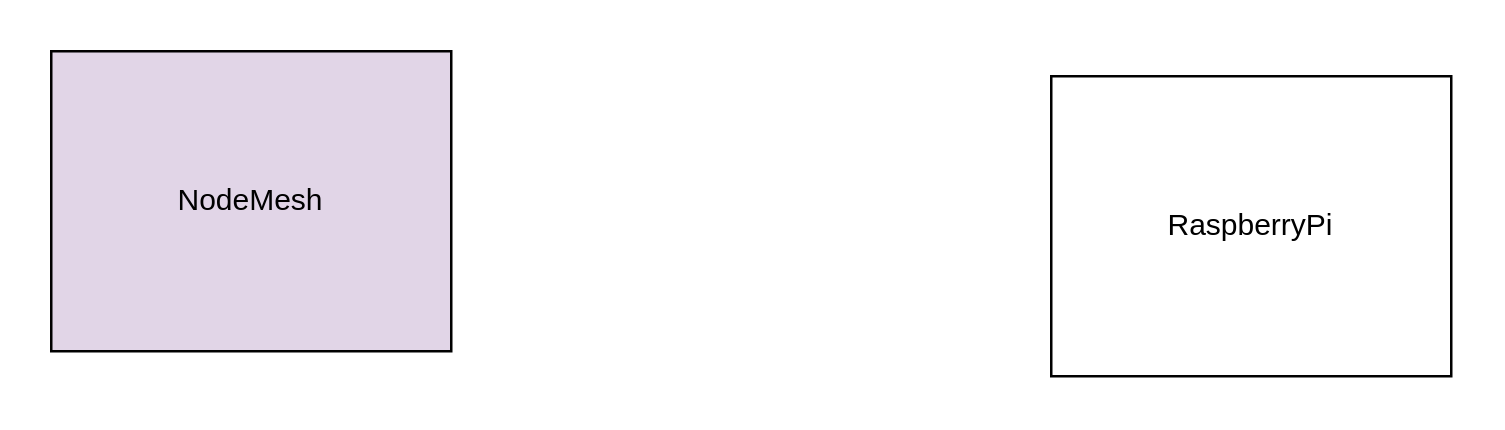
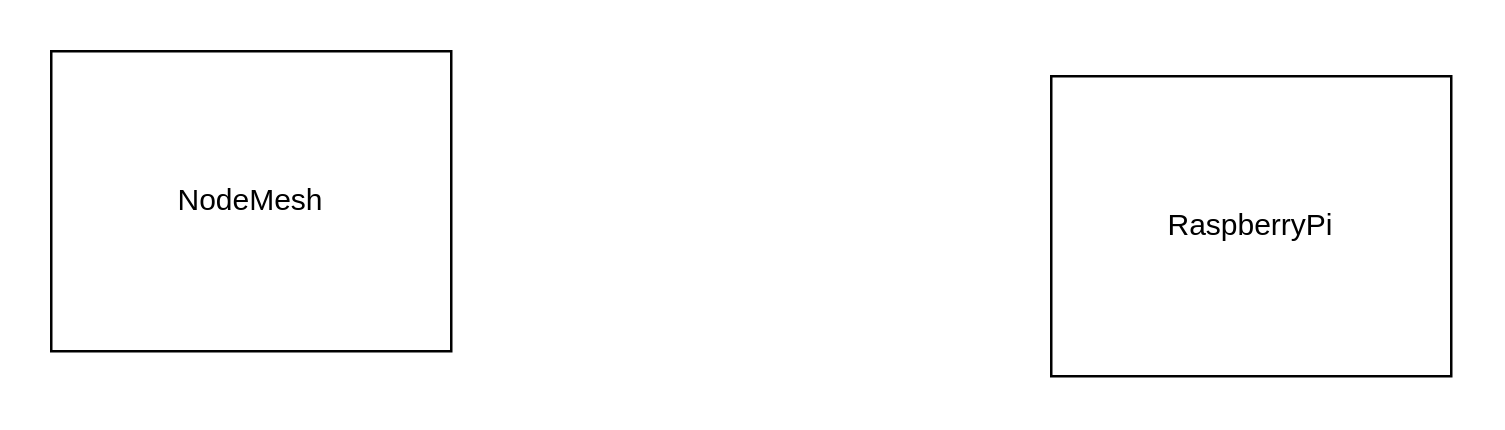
node "NodeMesh": fillcolor #e1d5e7 -> #ffffff
